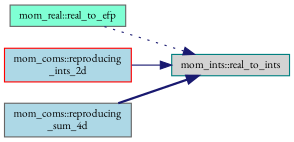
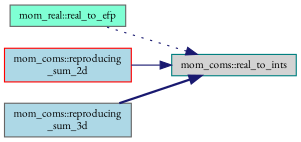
node "mom_coms::reproducing _ints_2d": label "mom_coms::reproducing _ints_2d" -> "mom_coms::reproducing _sum_2d"
node "mom_ints::real_to_ints": label "mom_ints::real_to_ints" -> "mom_coms::real_to_ints"
node "mom_coms::reproducing _sum_4d": label "mom_coms::reproducing _sum_4d" -> "mom_coms::reproducing _sum_3d"
